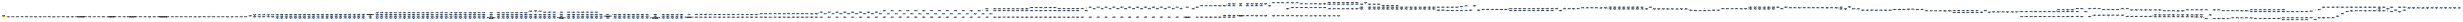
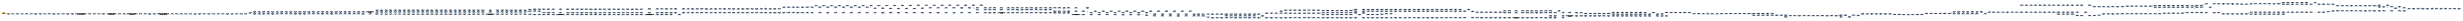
node "0x039b0667 movl": removed
node "0x0047e3d9 addl": added
